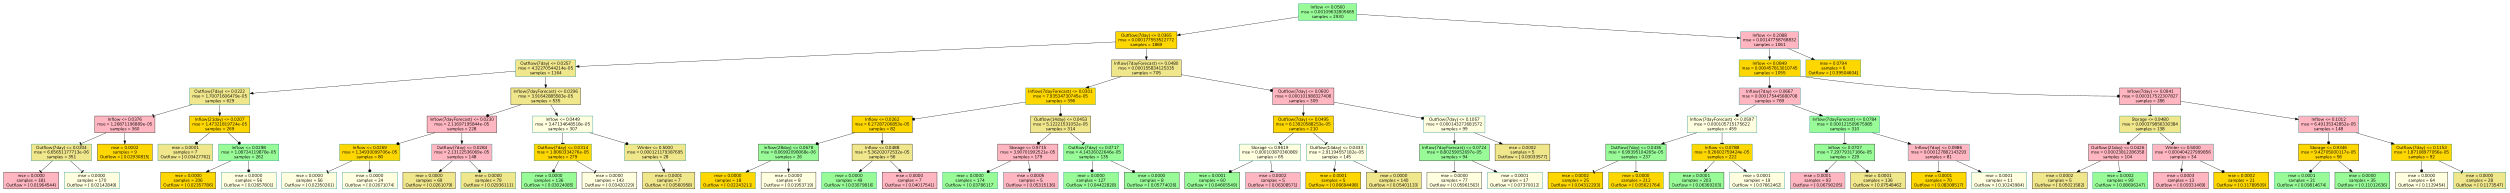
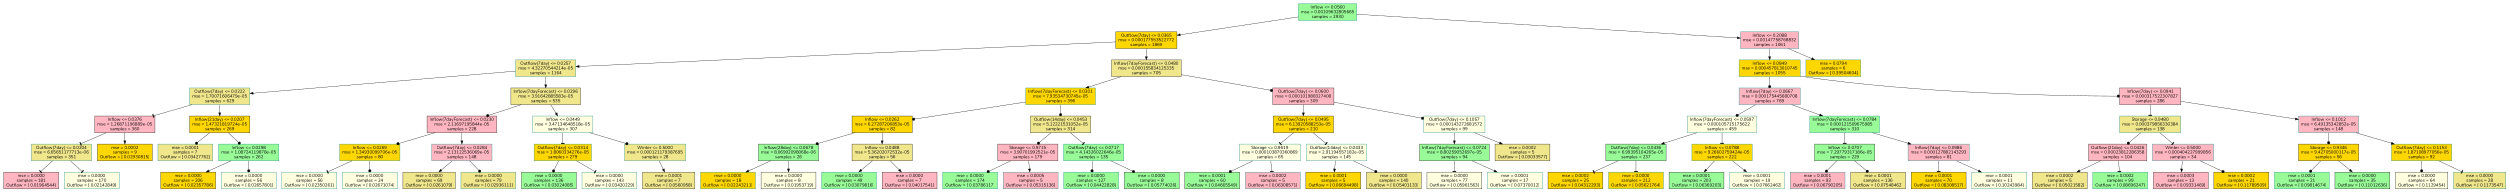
node "mse = 0.0000 samples = 143 Outflow = [ 0.03420229]": color black -> teal
